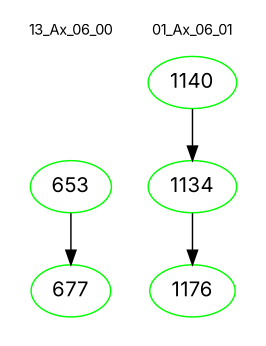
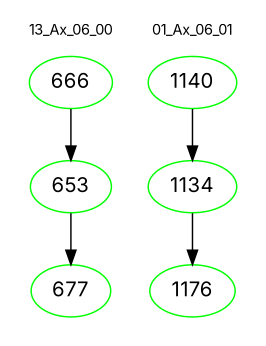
node "666": added
